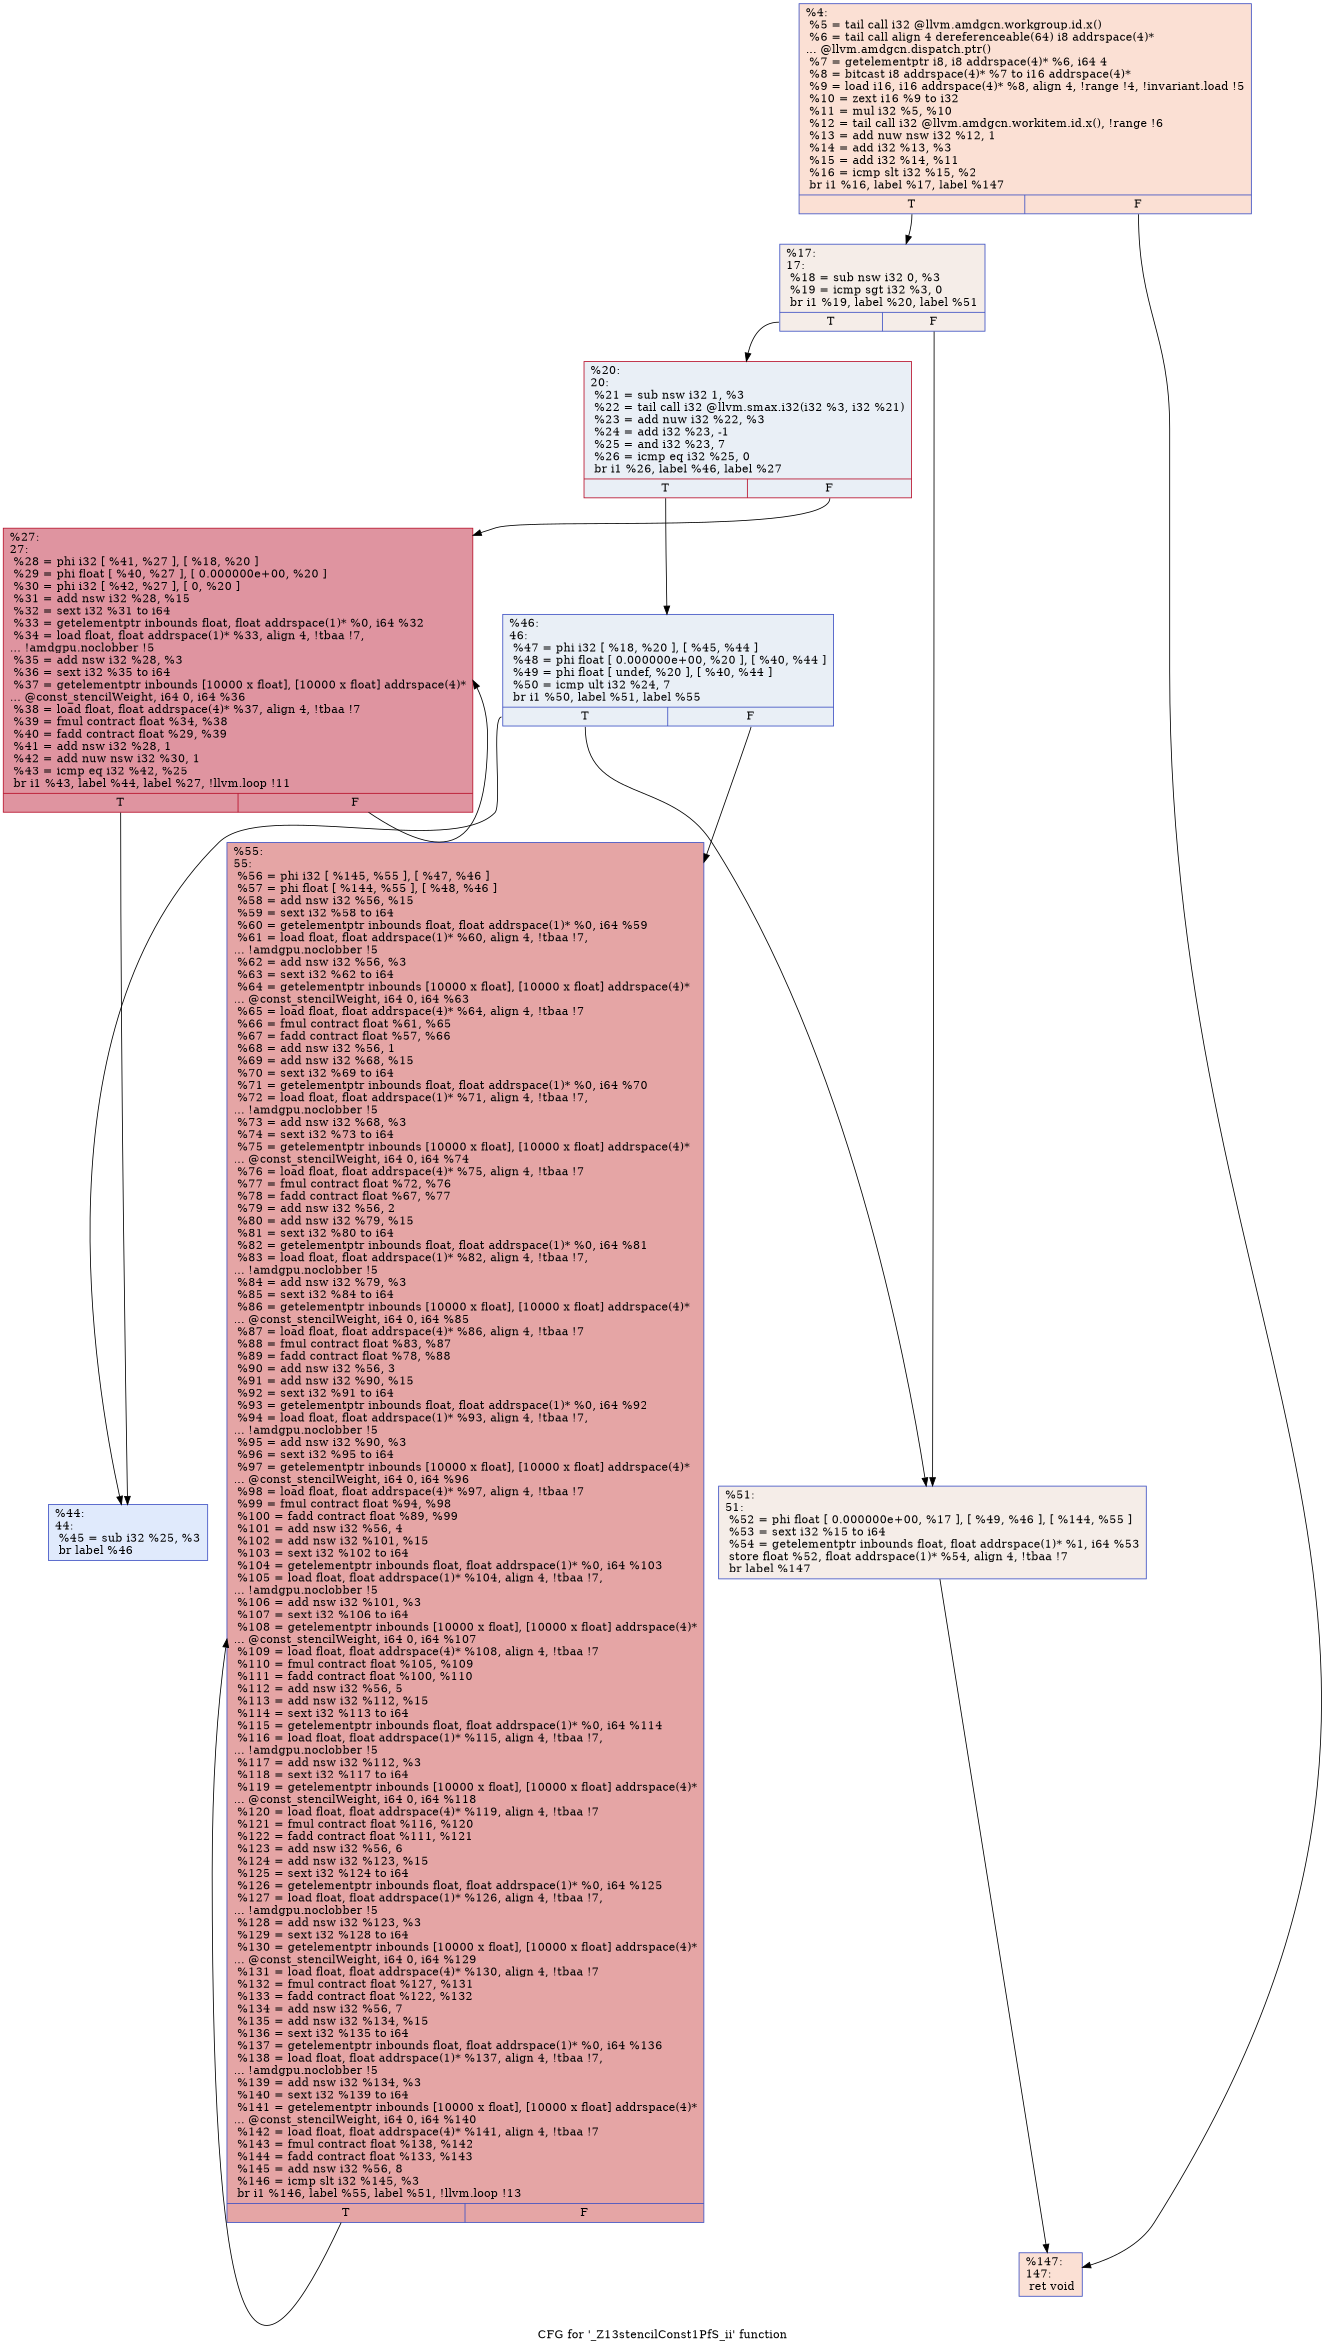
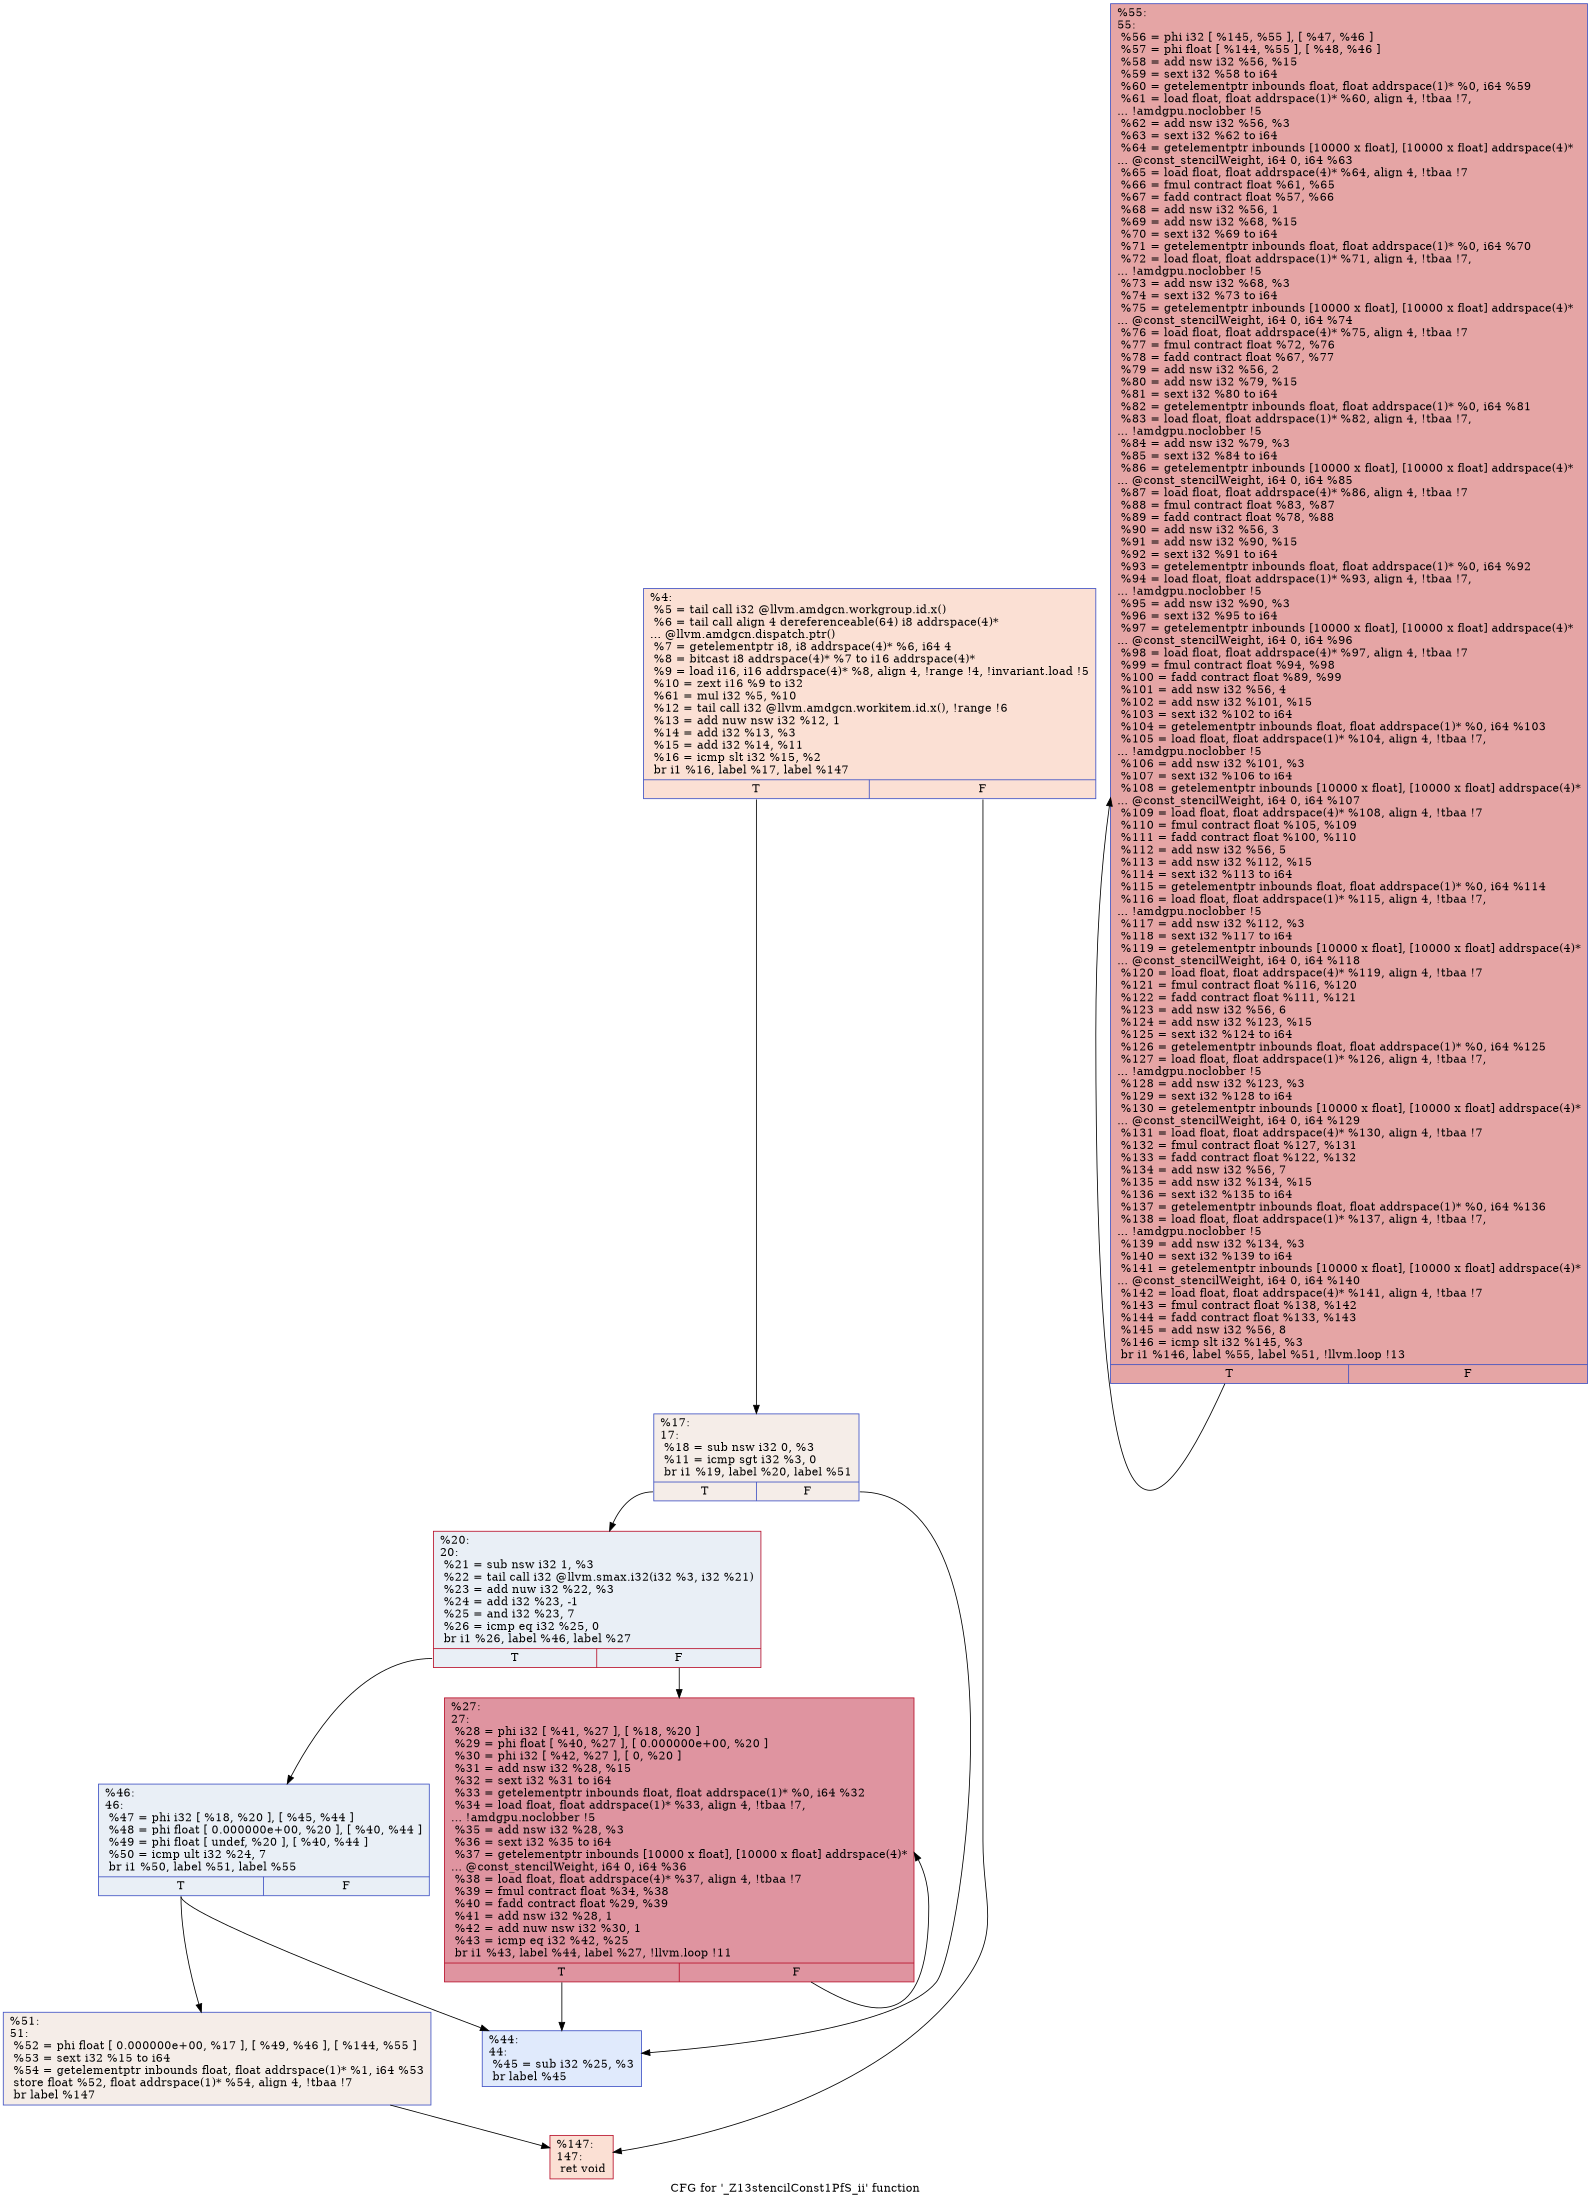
node "%4:": text "%11 = mul i32 %5, %10" -> "%61 = mul i32 %5, %10"
node "%17:": text "%19 = icmp sgt i32 %3, 0" -> "%11 = icmp sgt i32 %3, 0"
edge "%46:" -> "%55:": removed
edge "%17:" -> "%51:": now "%17:" -> "%44:"
node "%44:": text "br label %46" -> "br label %45"
node "%147:": color #3d50c3ff -> #b70d28ff
